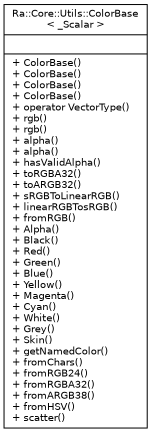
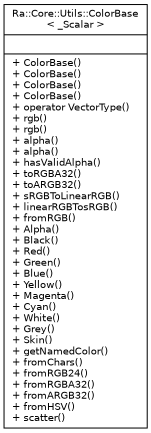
node "Ra::Core::Utils::ColorBase": text "+ fromARGB38()" -> "+ fromARGB32()"
